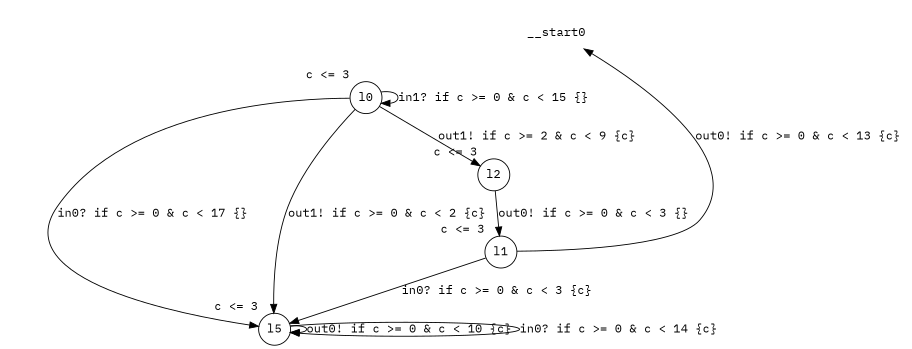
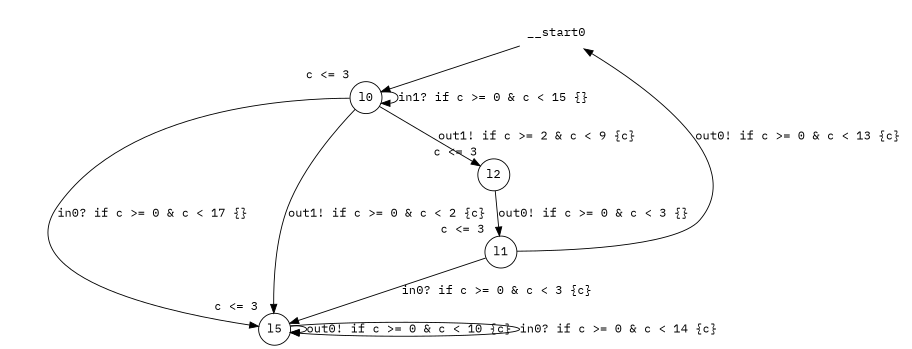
edge "__start0" -> "l0 c <= 3": added
